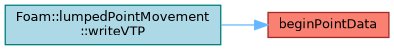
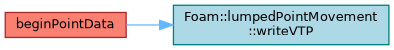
edge "Foam::lumpedPointMovement ::writeVTP" -> "beginPointData": reversed
